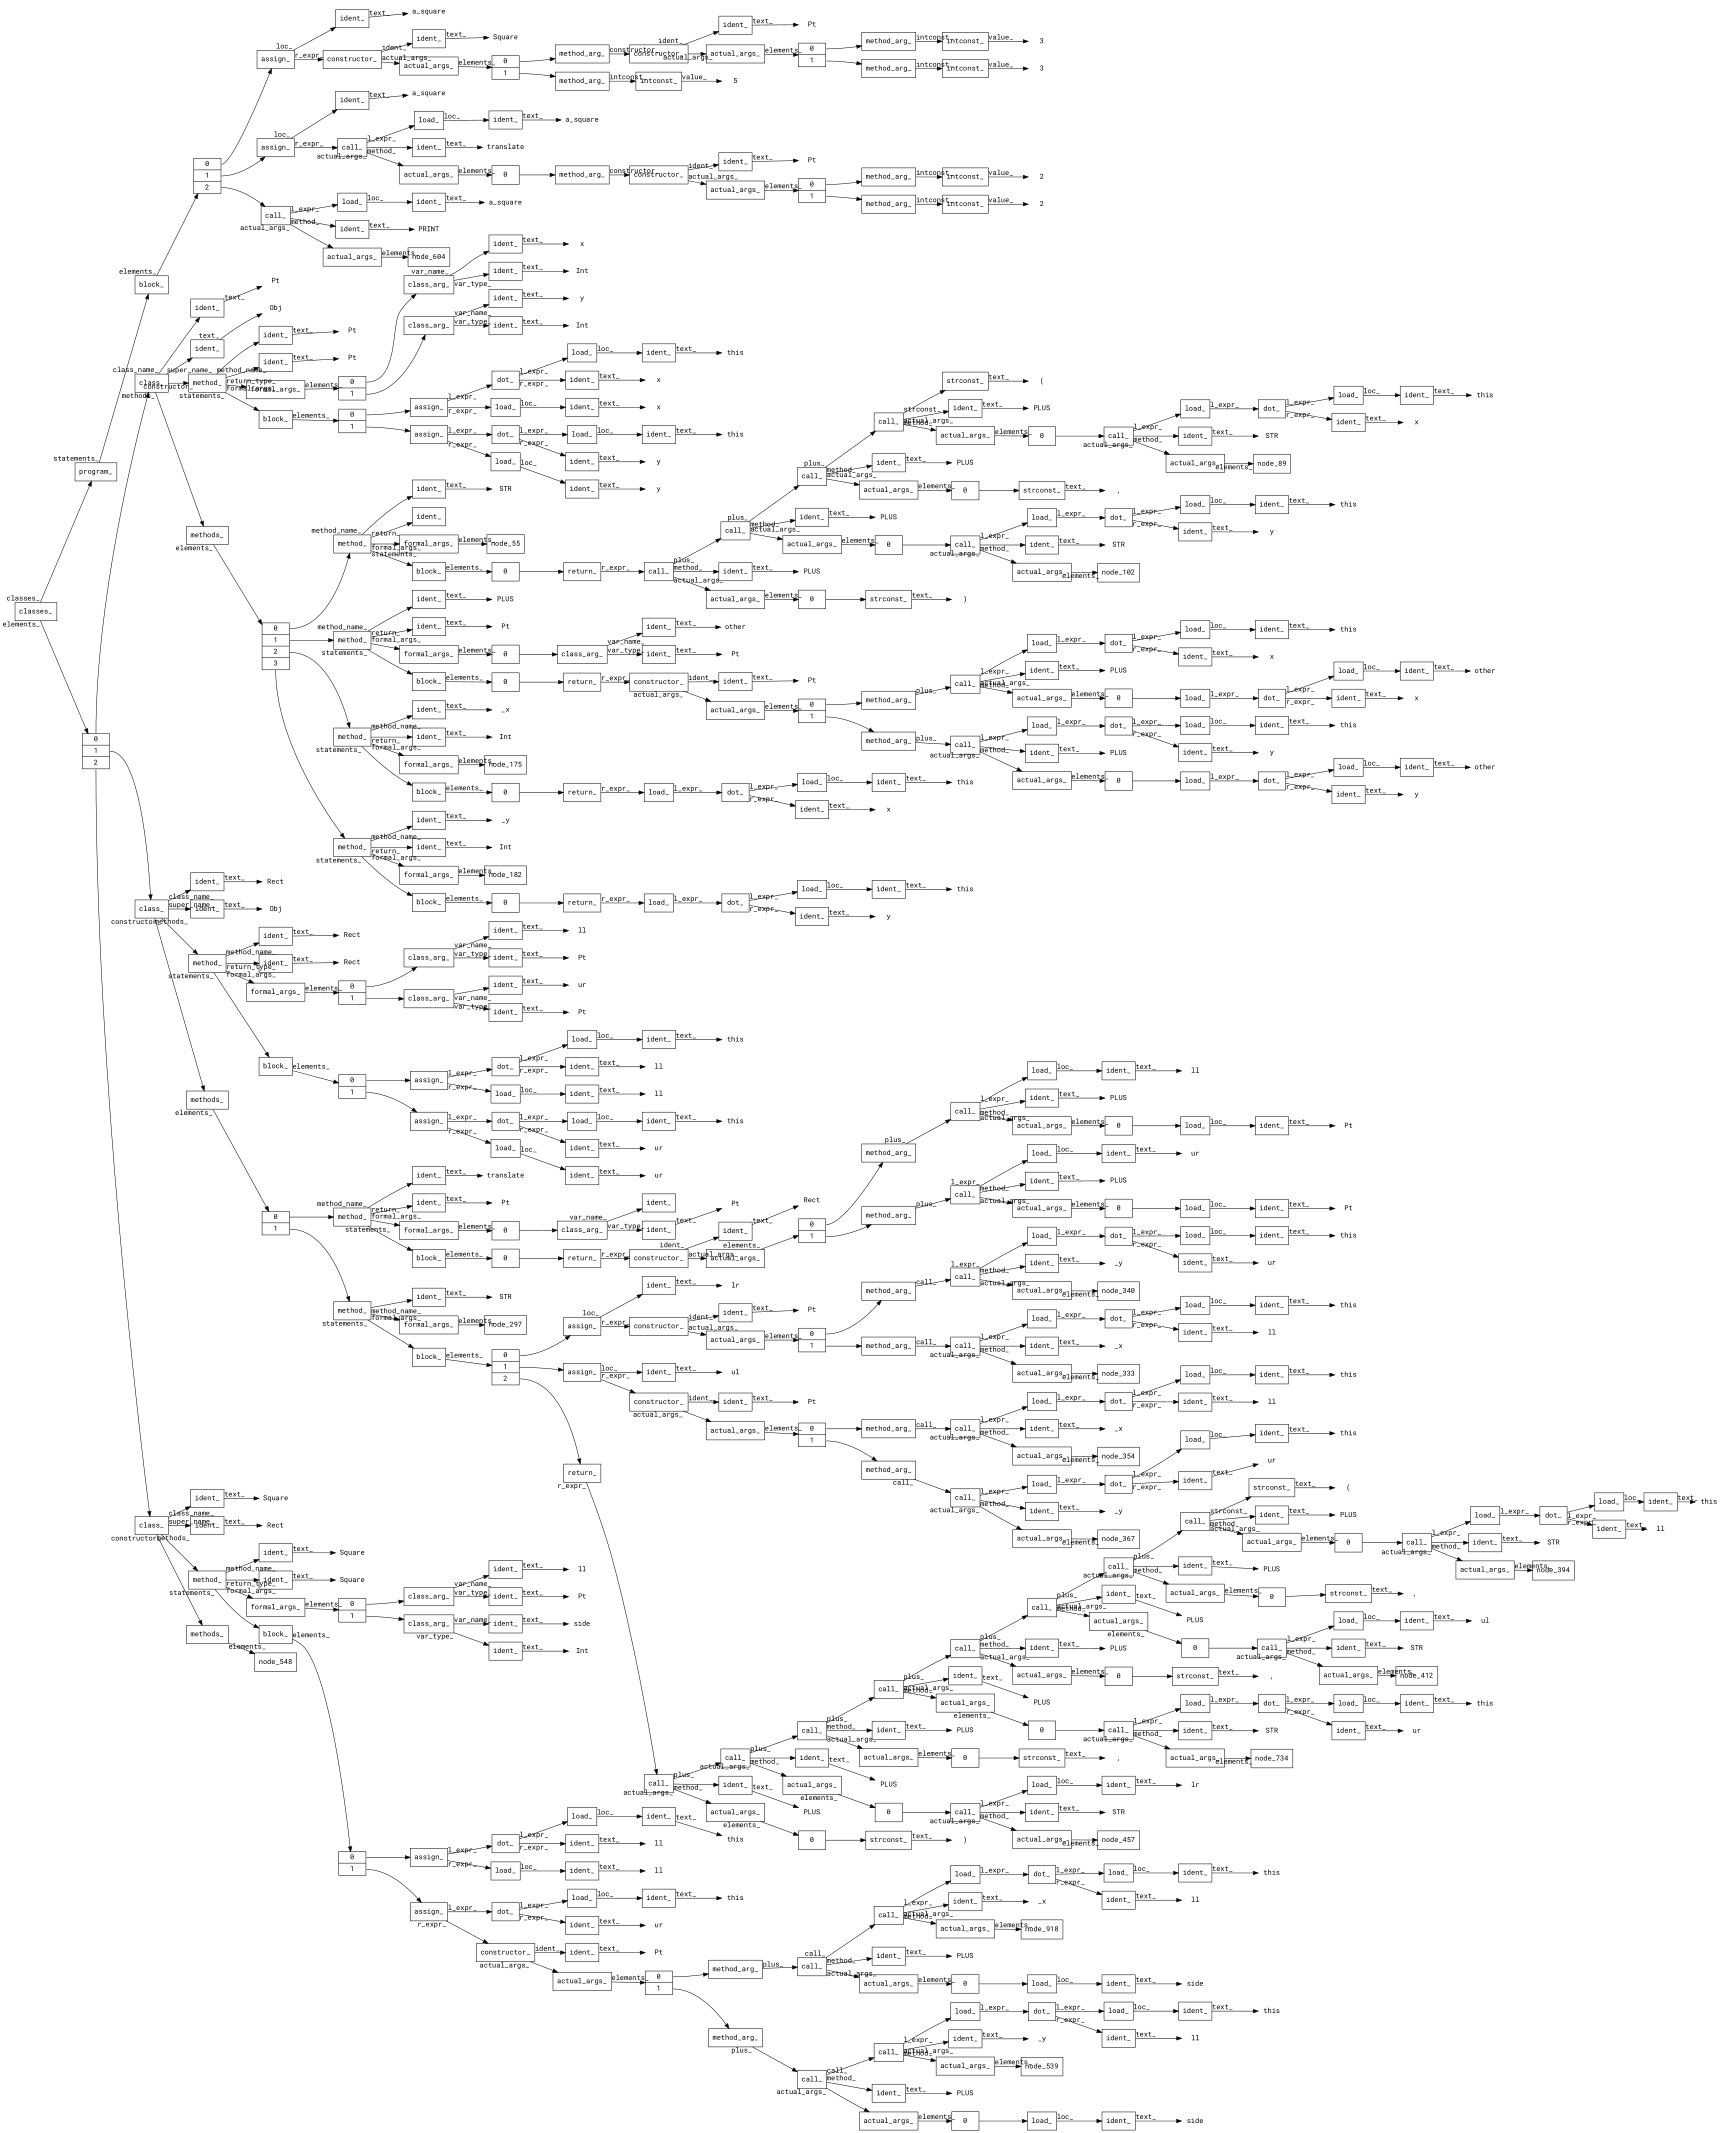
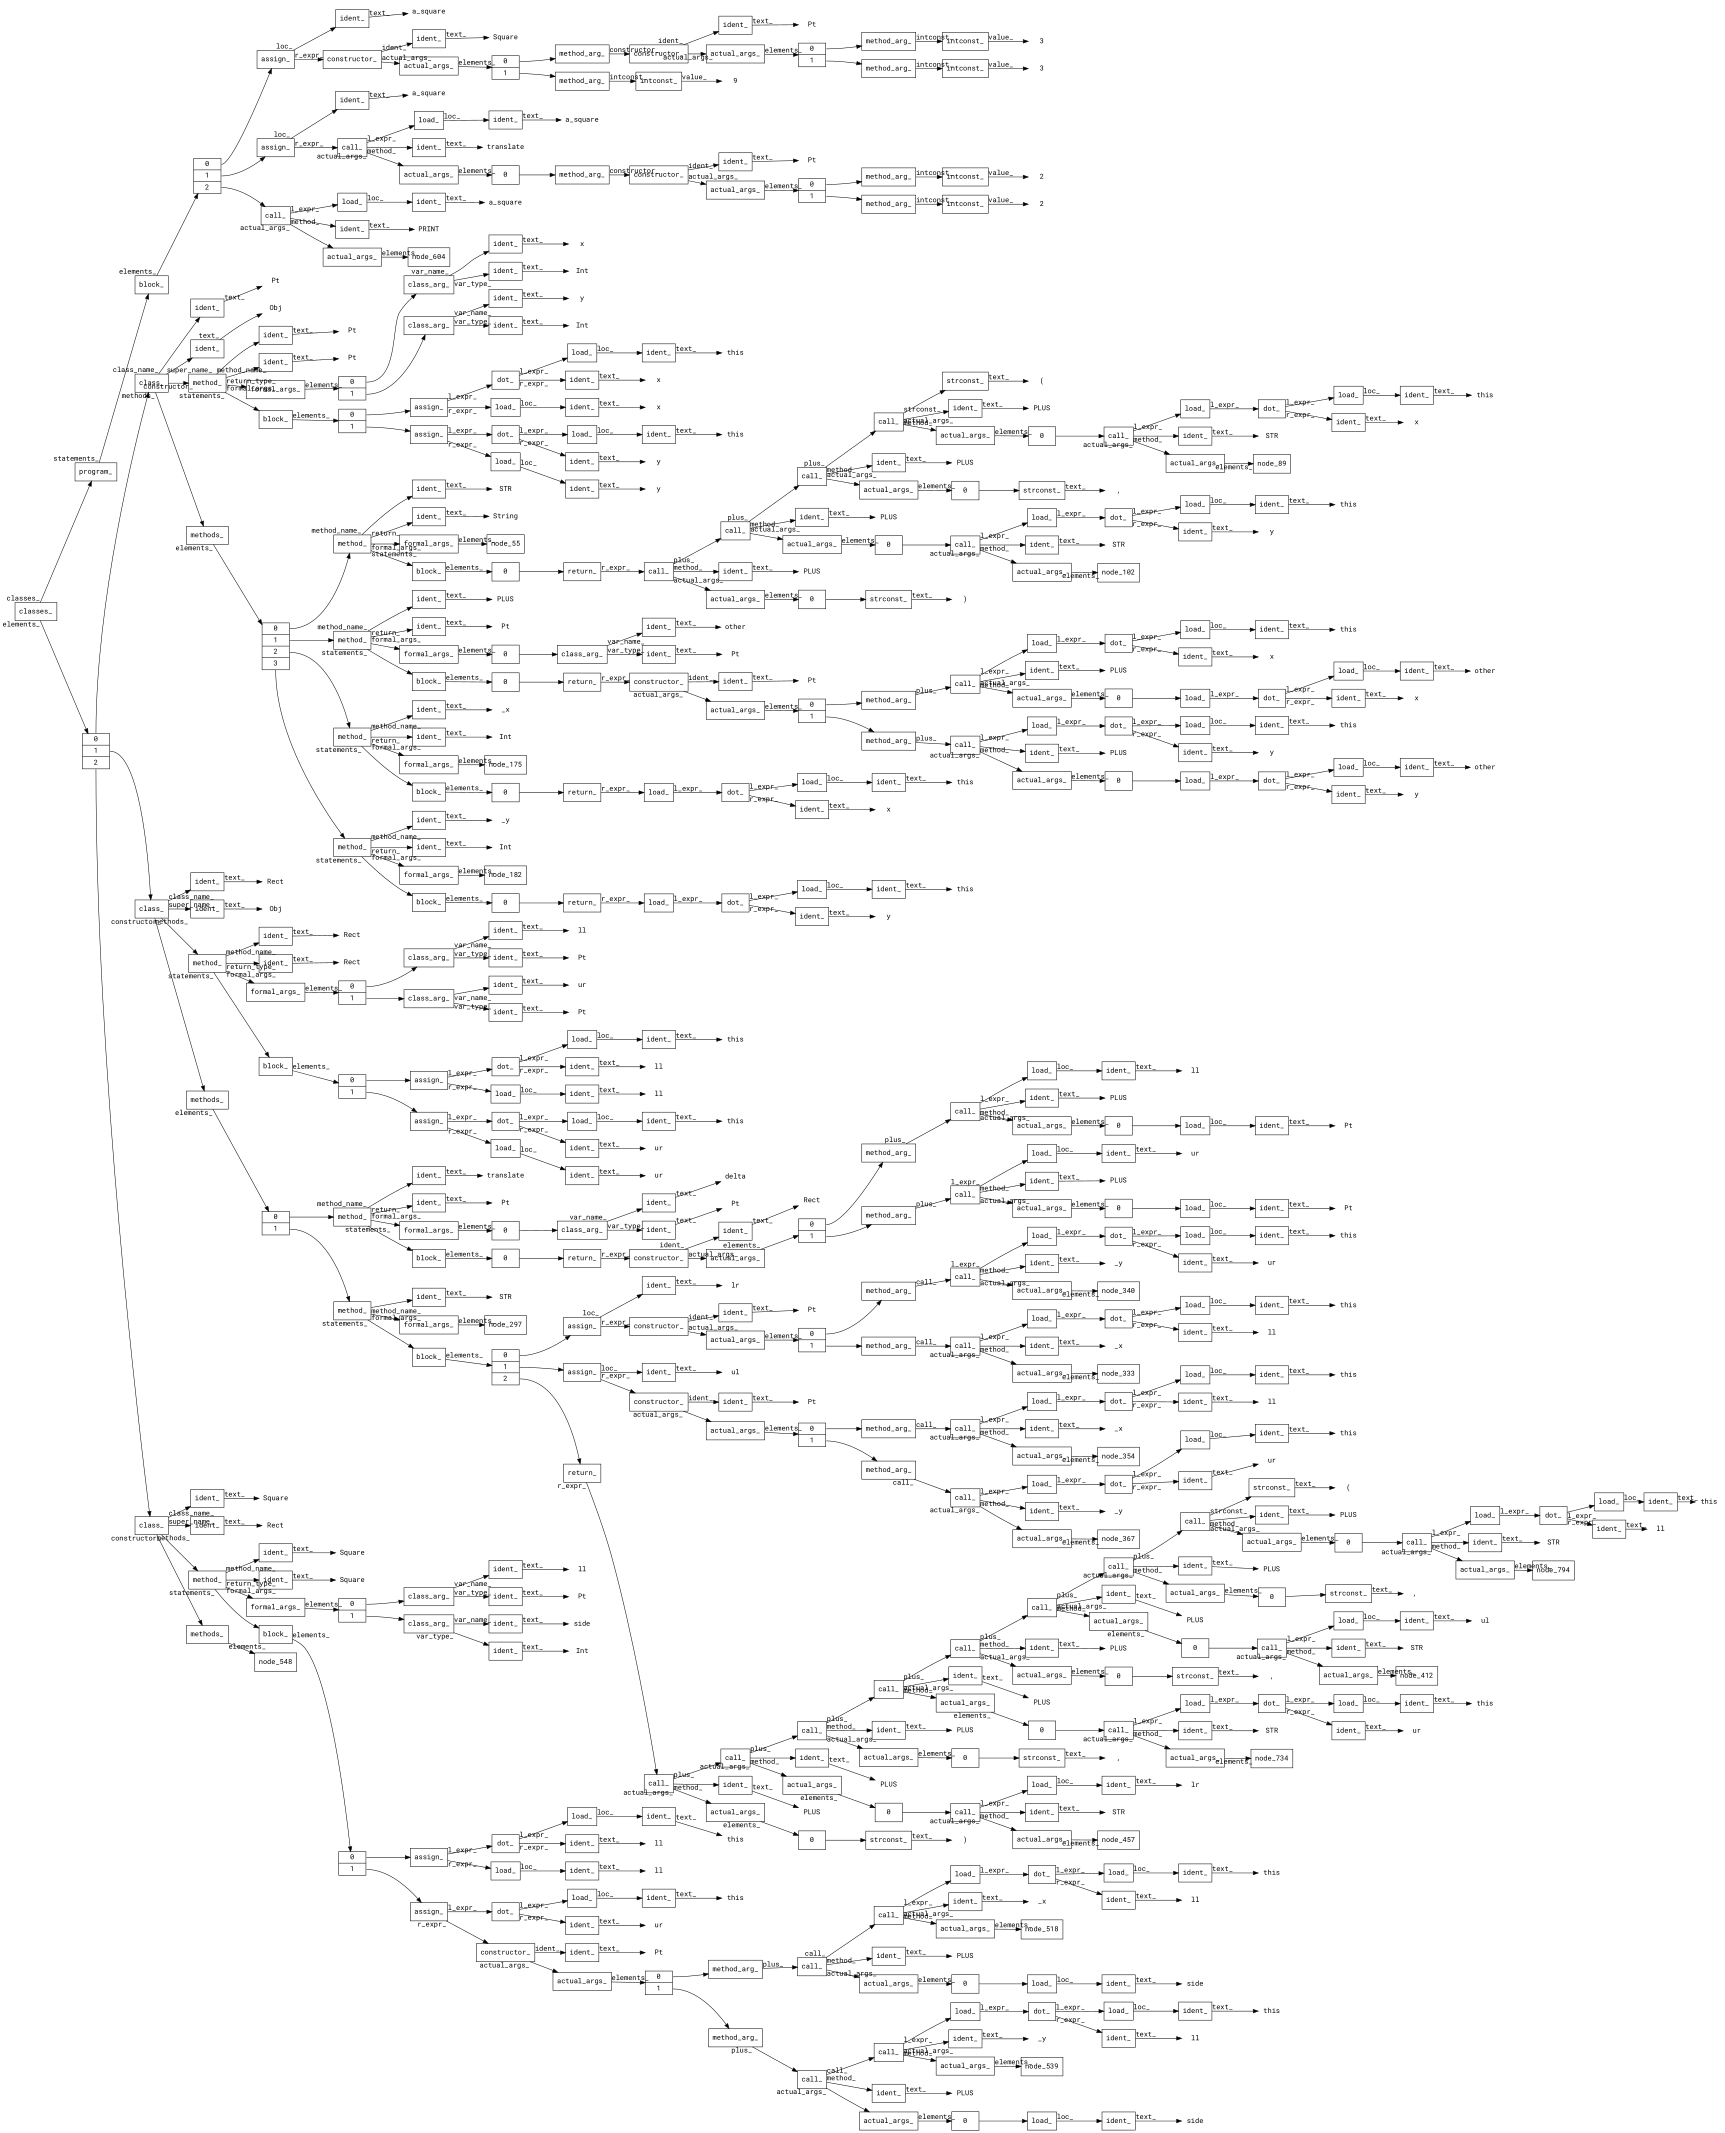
node "5": label "5" -> "9"
node "String": added
node "delta": added
node "node_394": label "node_394" -> "node_794"
node "node_918": label "node_918" -> "node_518"
